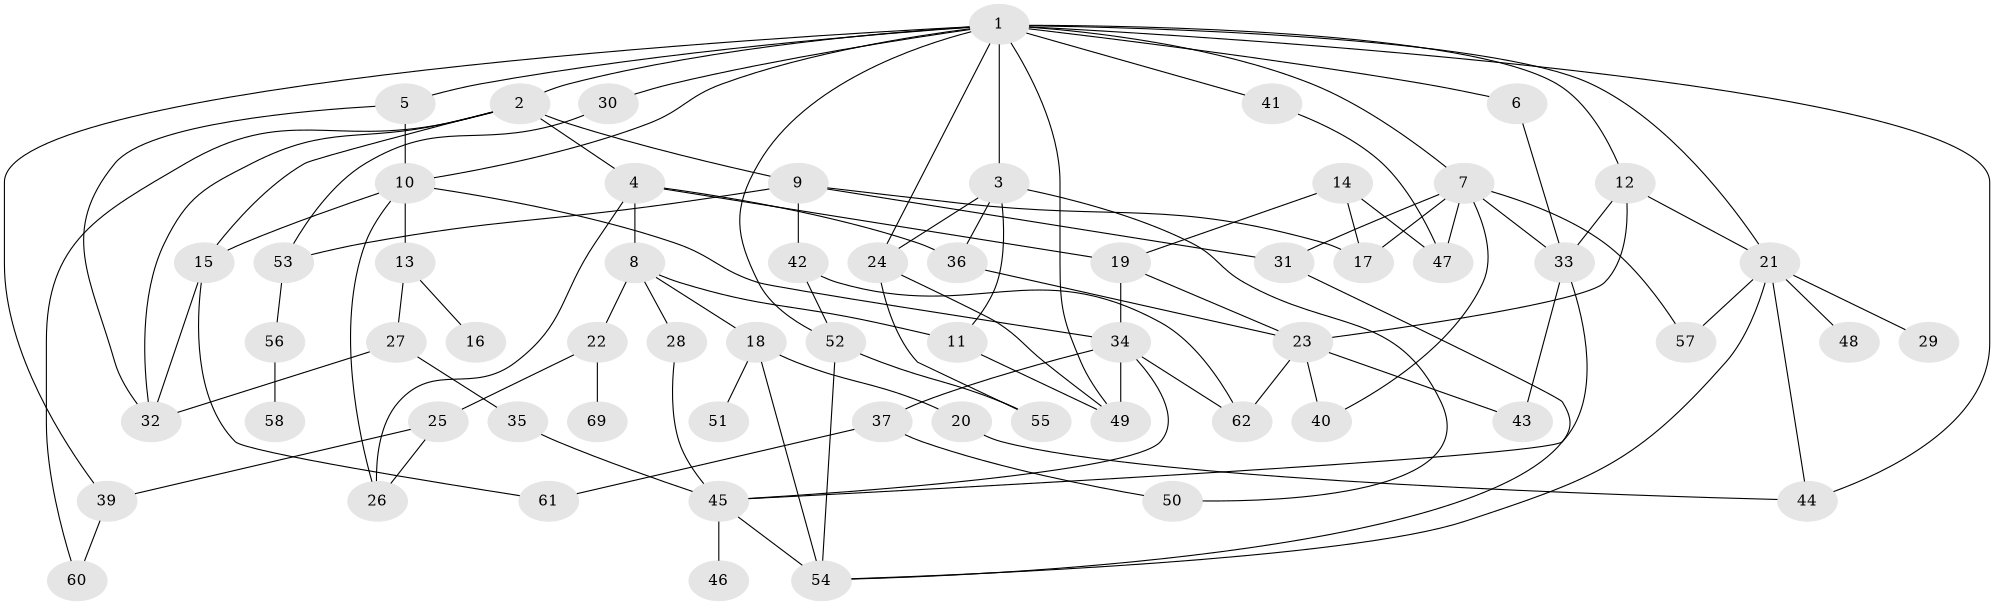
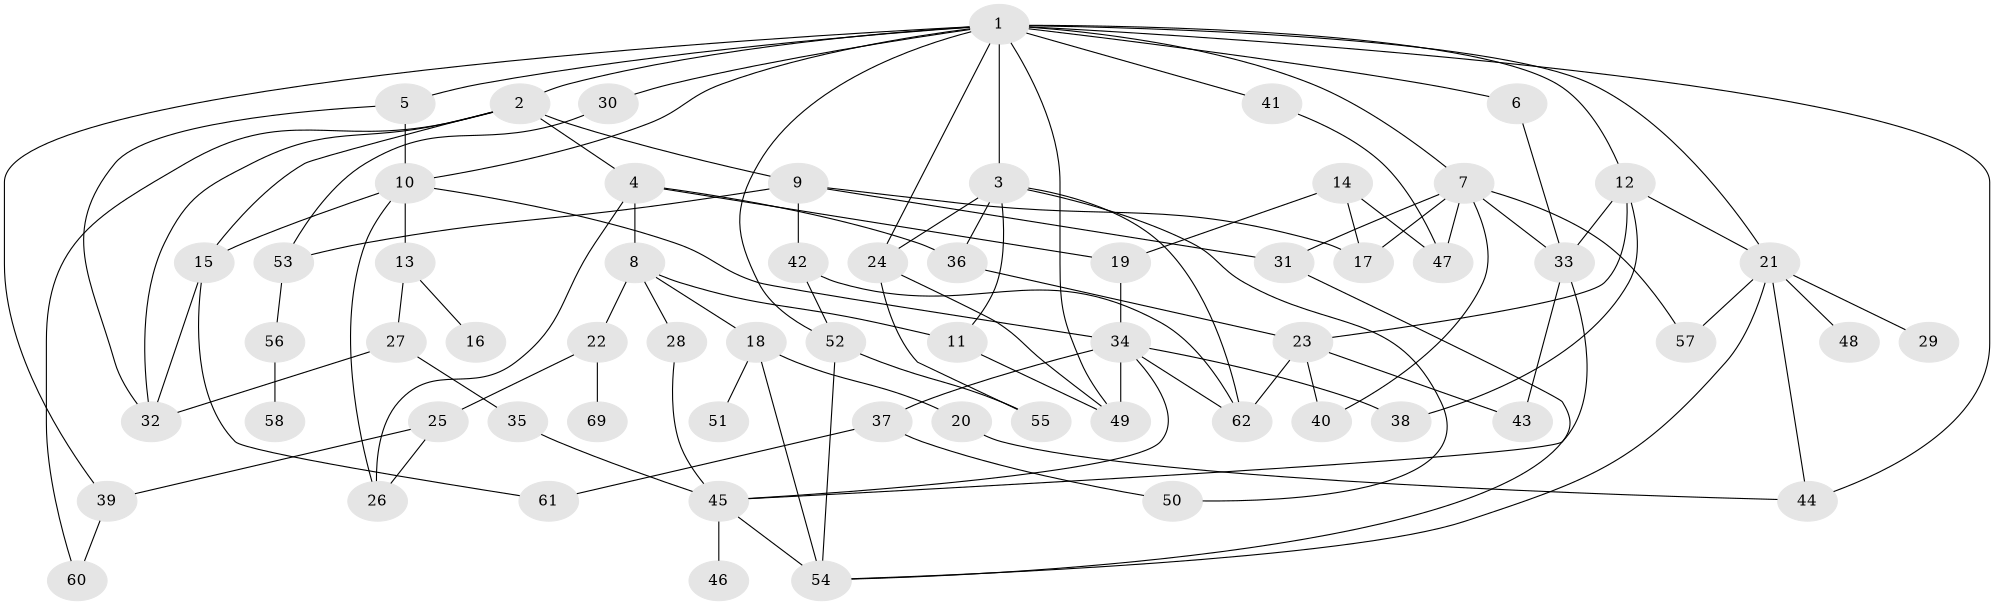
edge "3" -- "62": added
edge "19" -- "23": removed
node "38": added
